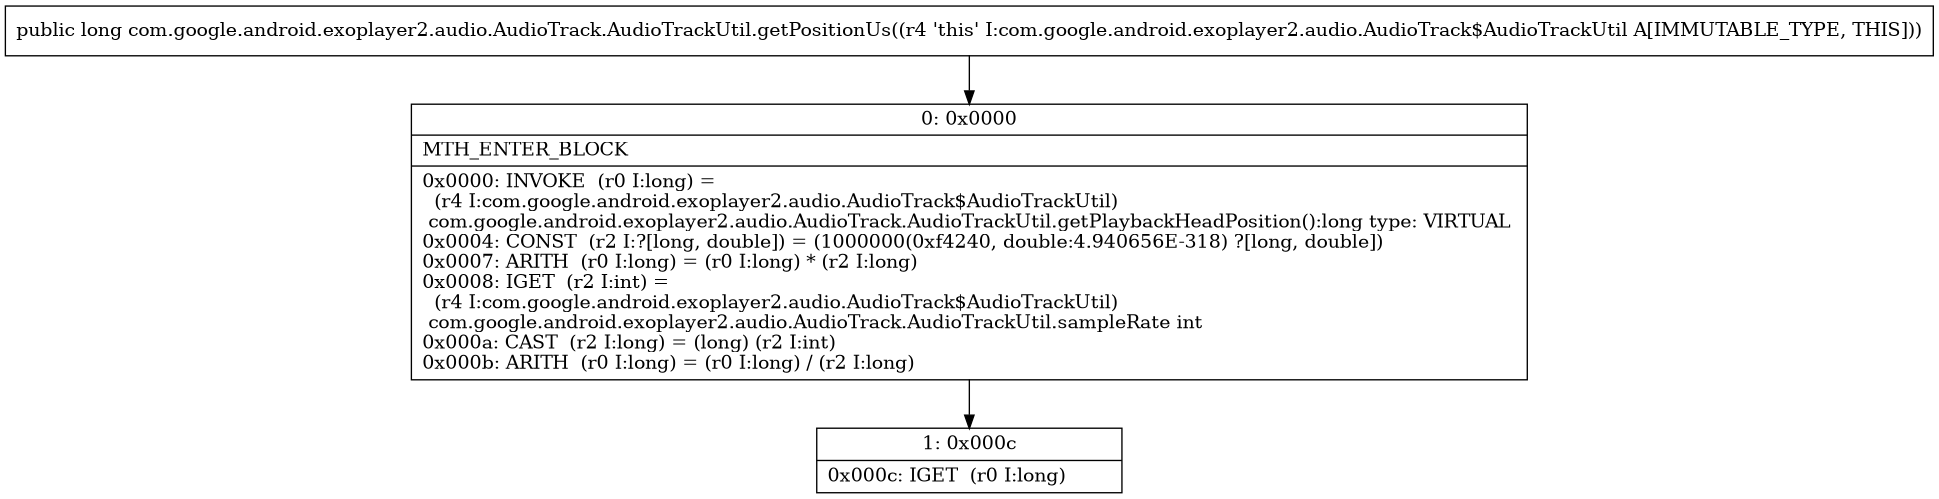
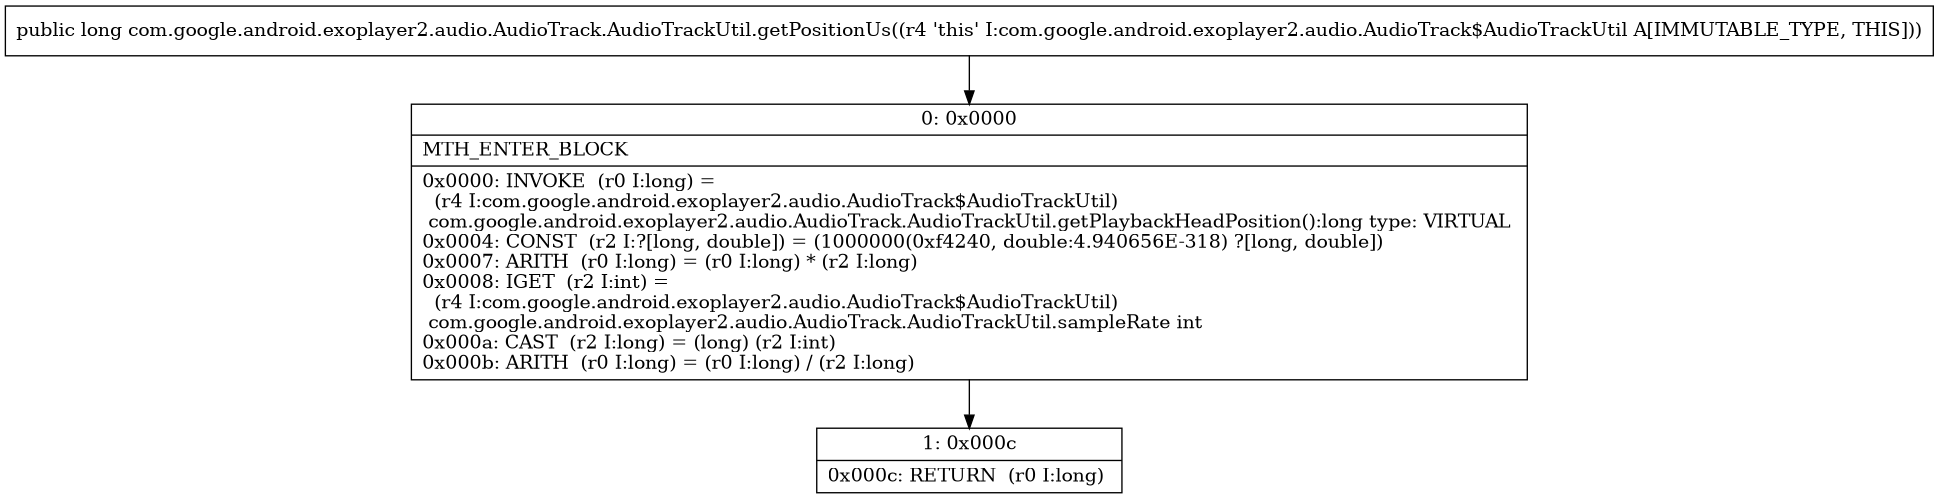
node "1: 0x000c": text "0x000c: IGET  (r0 I:long)" -> "0x000c: RETURN  (r0 I:long)"
